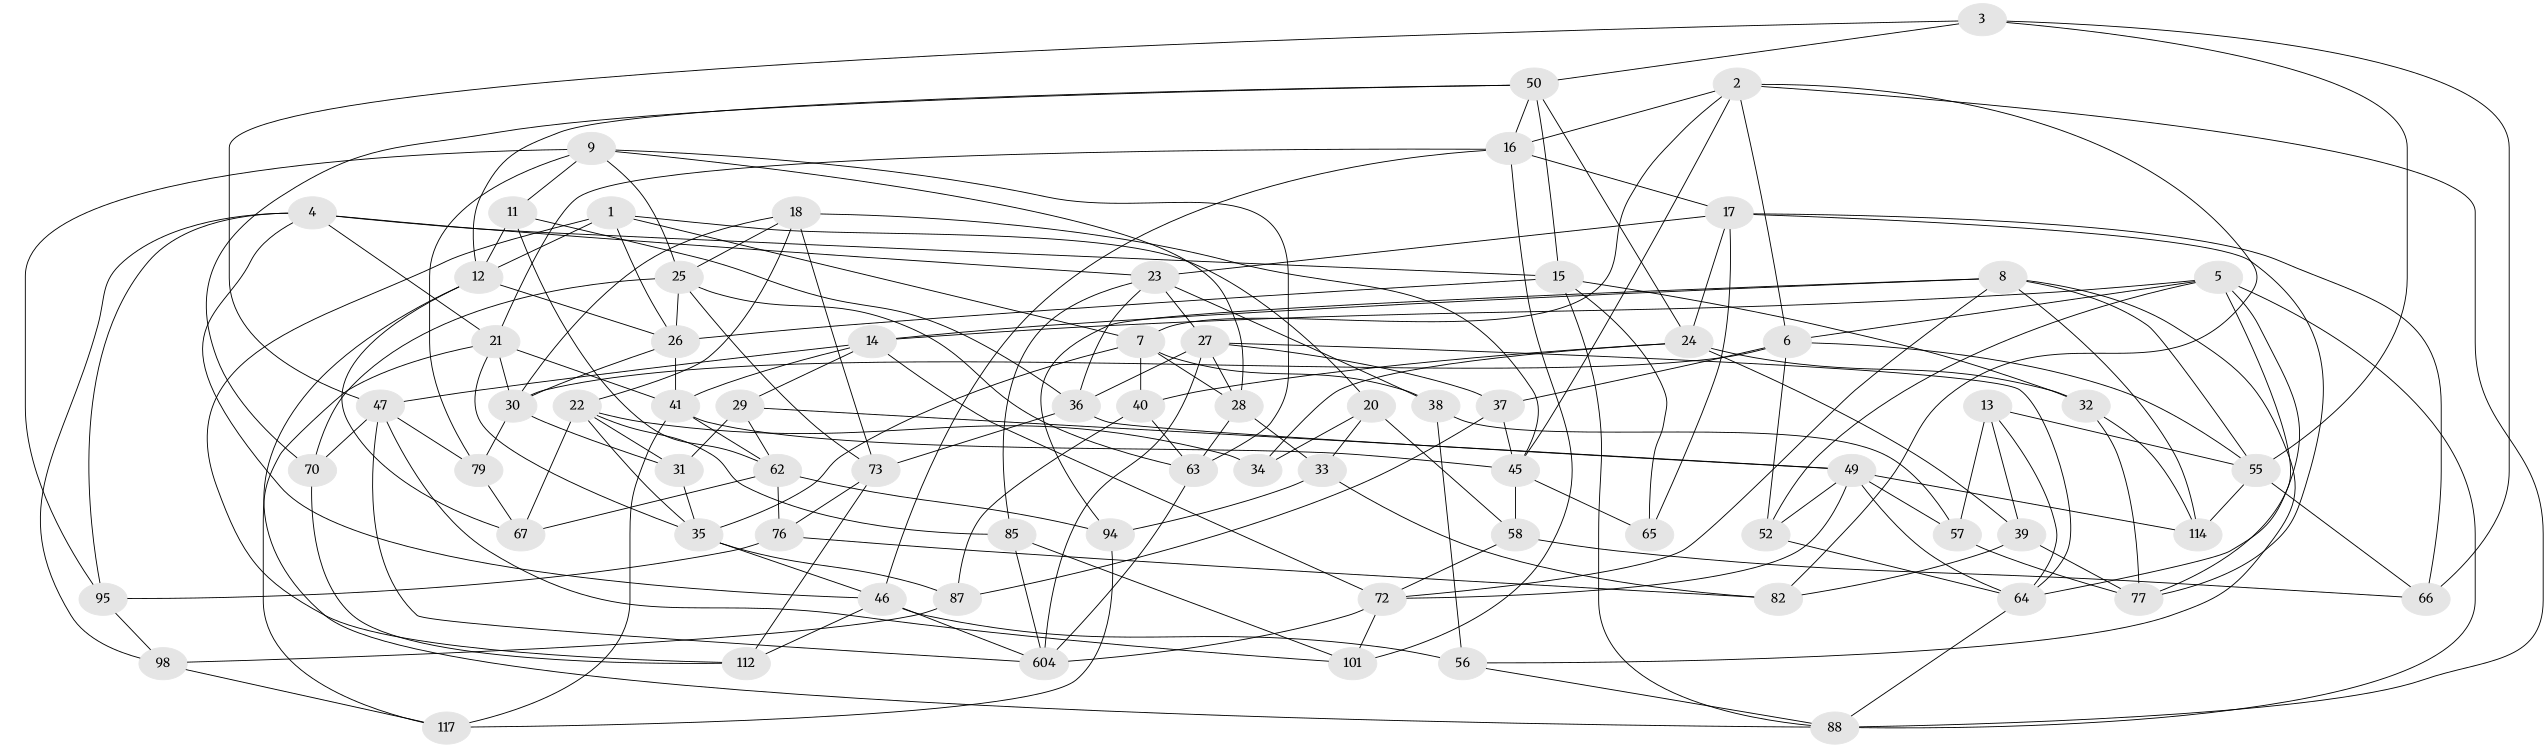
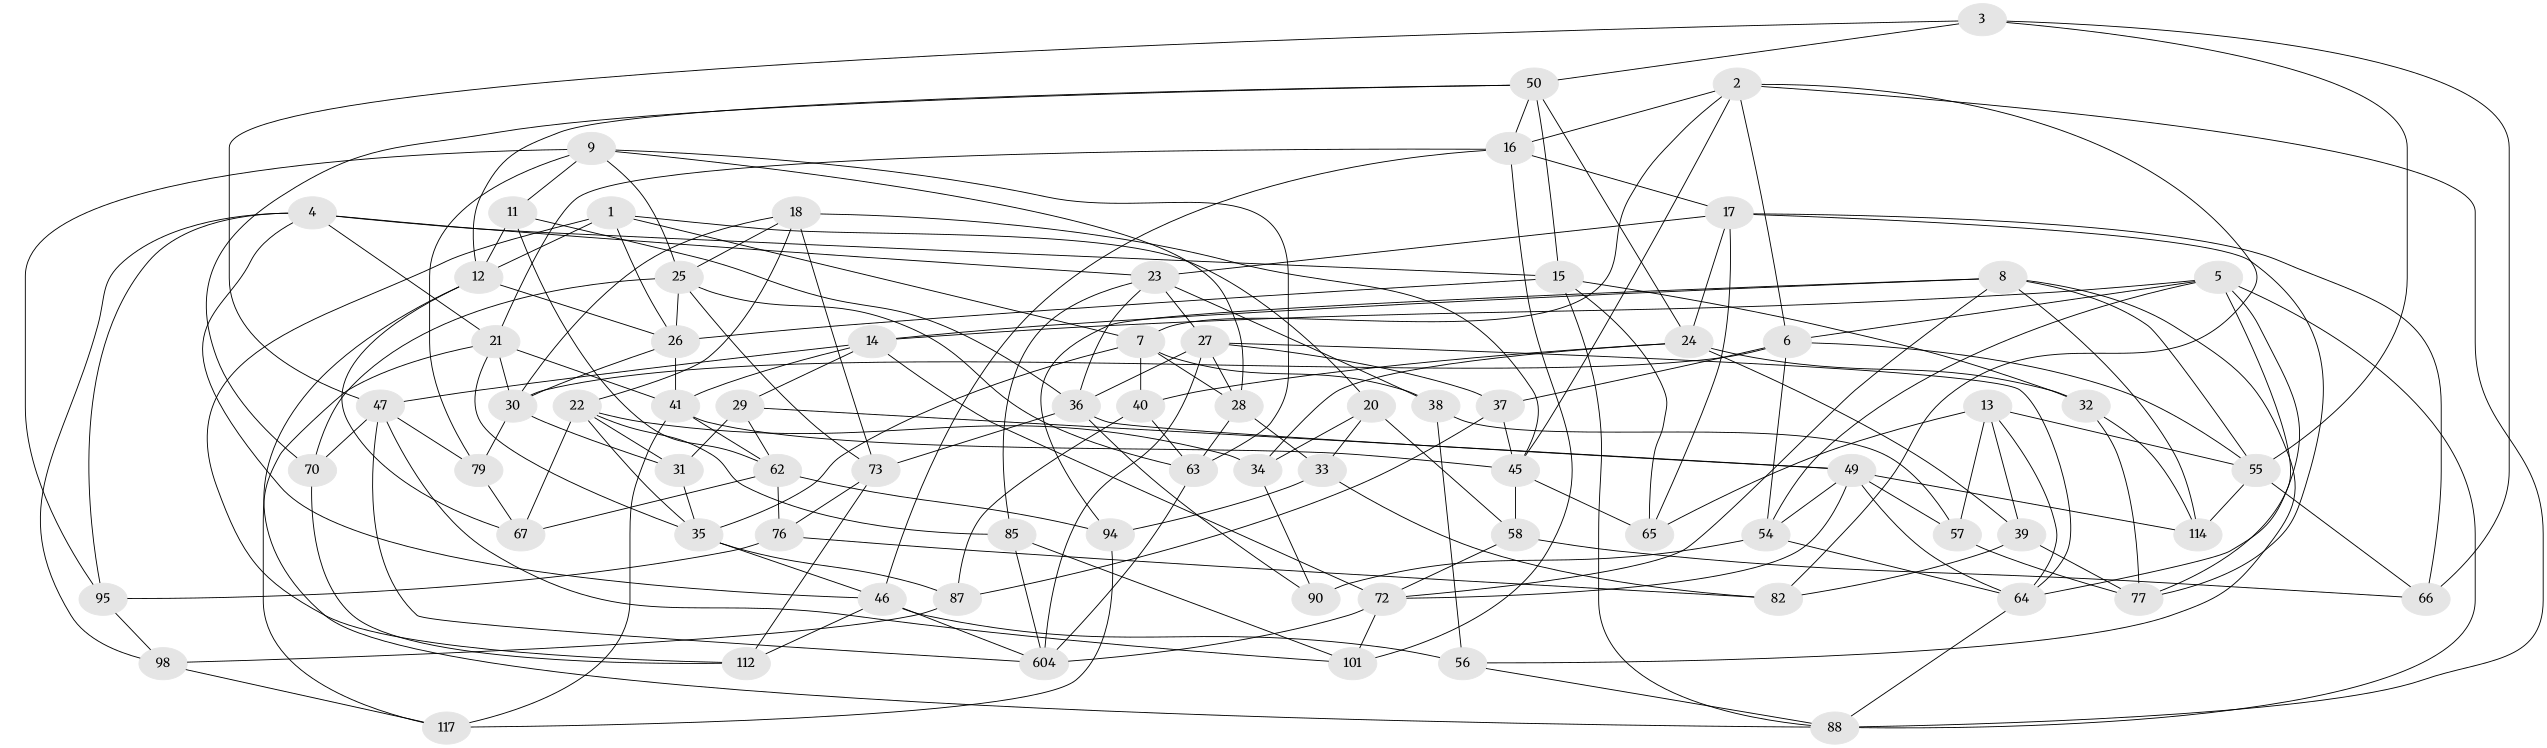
edge "13" -- "65": added
node "52": label "52" -> "54"
node "90": added
